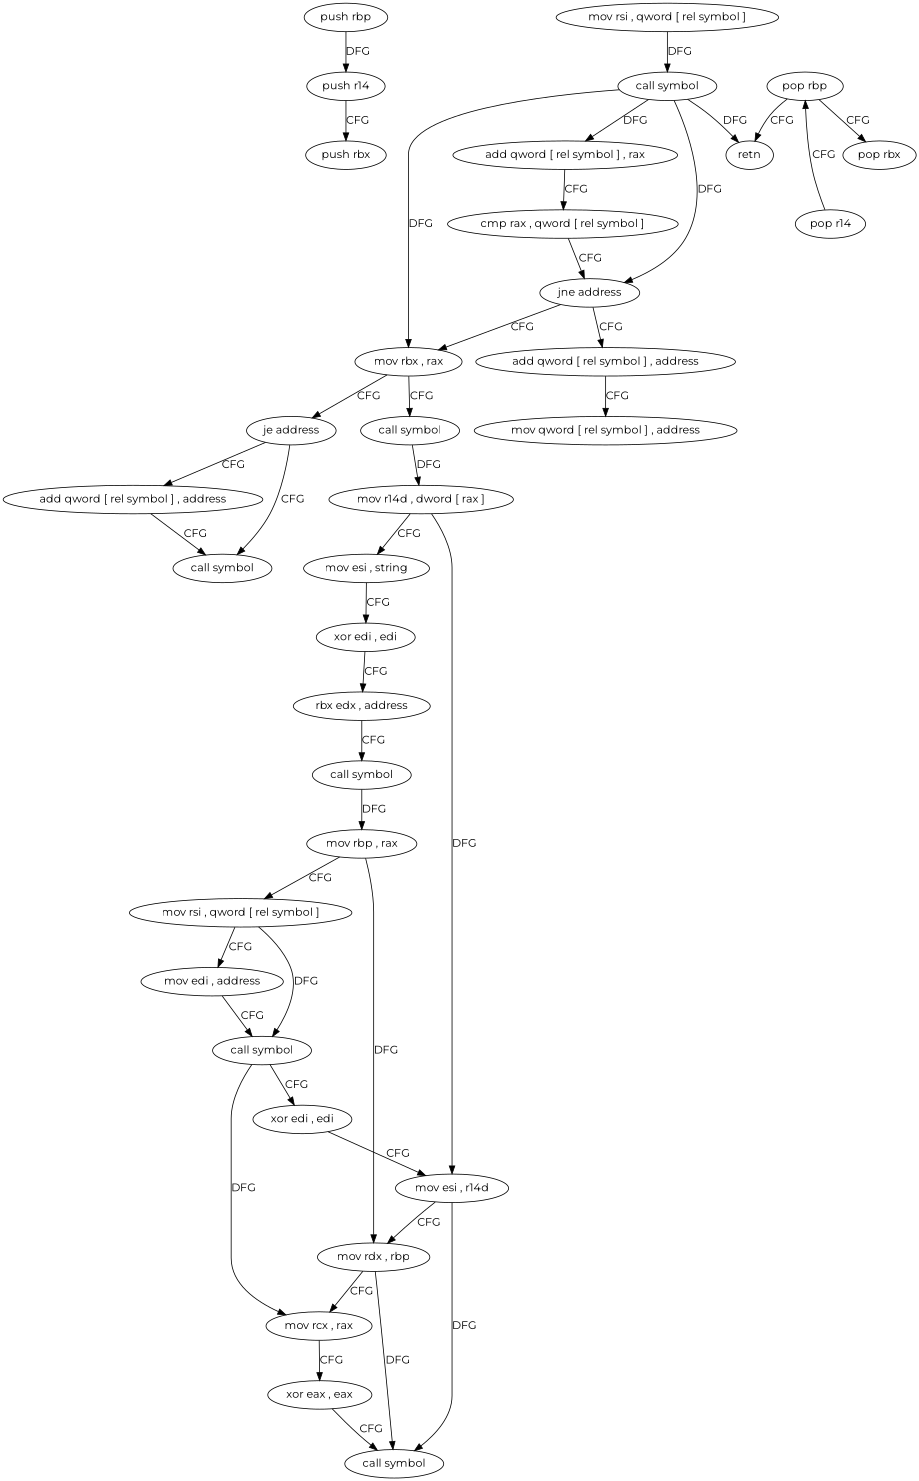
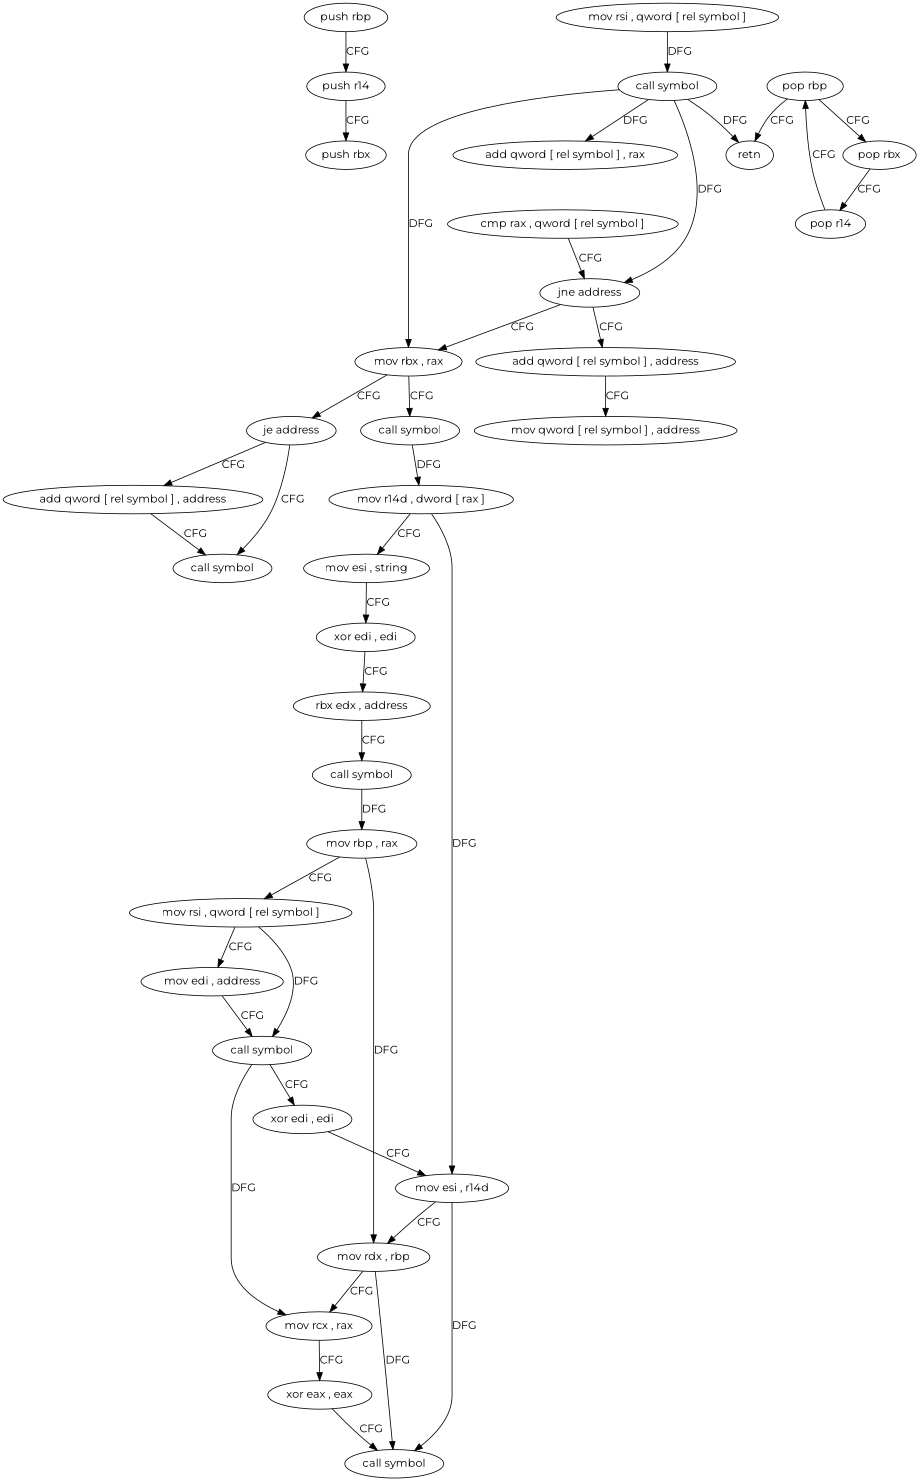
edge "push rbp" -> "push r14": label "DFG" -> "CFG"
edge "add qword [ rel symbol ] , rax" -> "cmp rax , qword [ rel symbol ]": removed, label "CFG"
edge "pop rbx" -> "pop r14": added, label "CFG"
